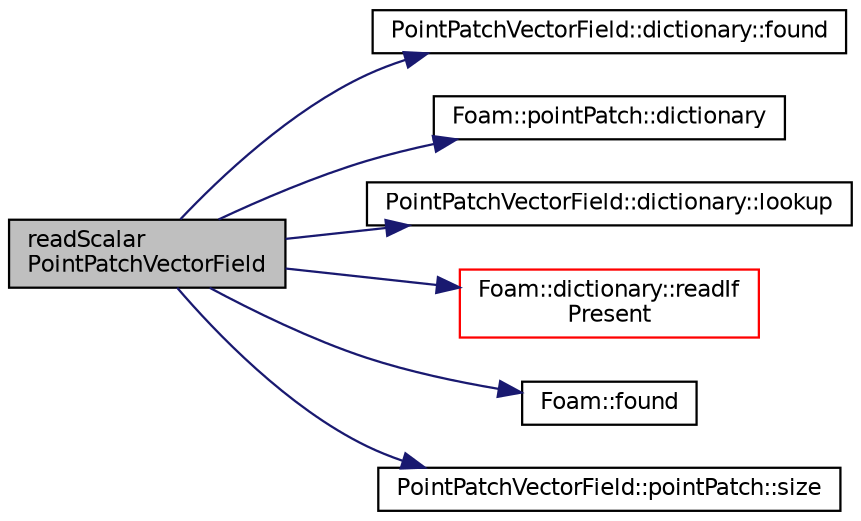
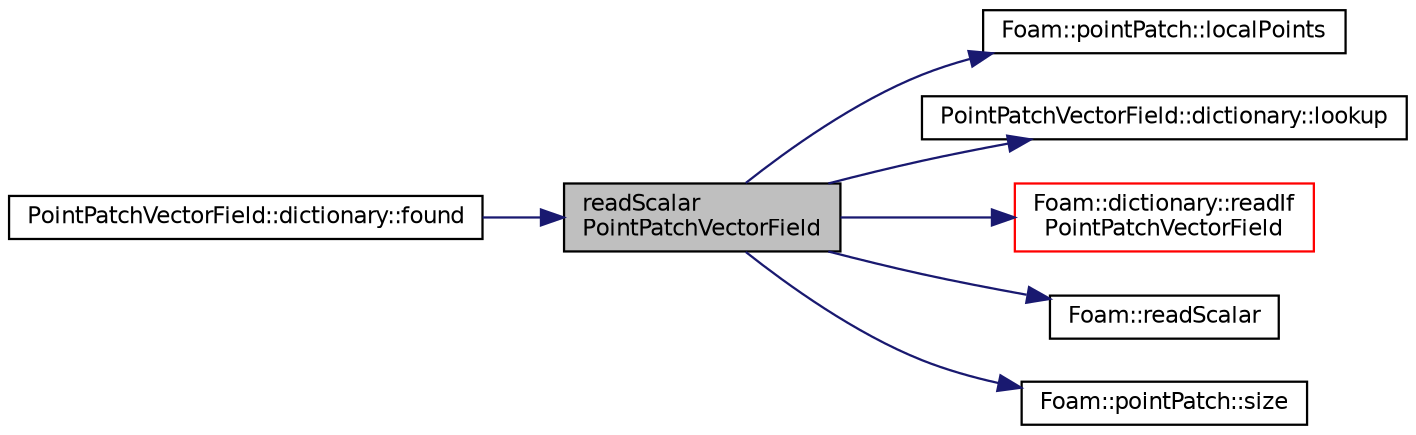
node "Foam::pointPatch::dictionary": label "Foam::pointPatch::dictionary" -> "Foam::pointPatch::localPoints"
edge "readScalar PointPatchVectorField" -> "PointPatchVectorField::dictionary::found": reversed
node "Foam::dictionary::readIf Present": label "Foam::dictionary::readIf Present" -> "Foam::dictionary::readIf PointPatchVectorField"
node "Foam::found": label "Foam::found" -> "Foam::readScalar"
node "PointPatchVectorField::pointPatch::size": label "PointPatchVectorField::pointPatch::size" -> "Foam::pointPatch::size"
